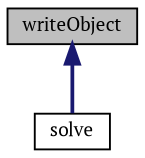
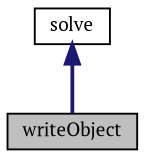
edge "solve" -> "writeObject": reversed
